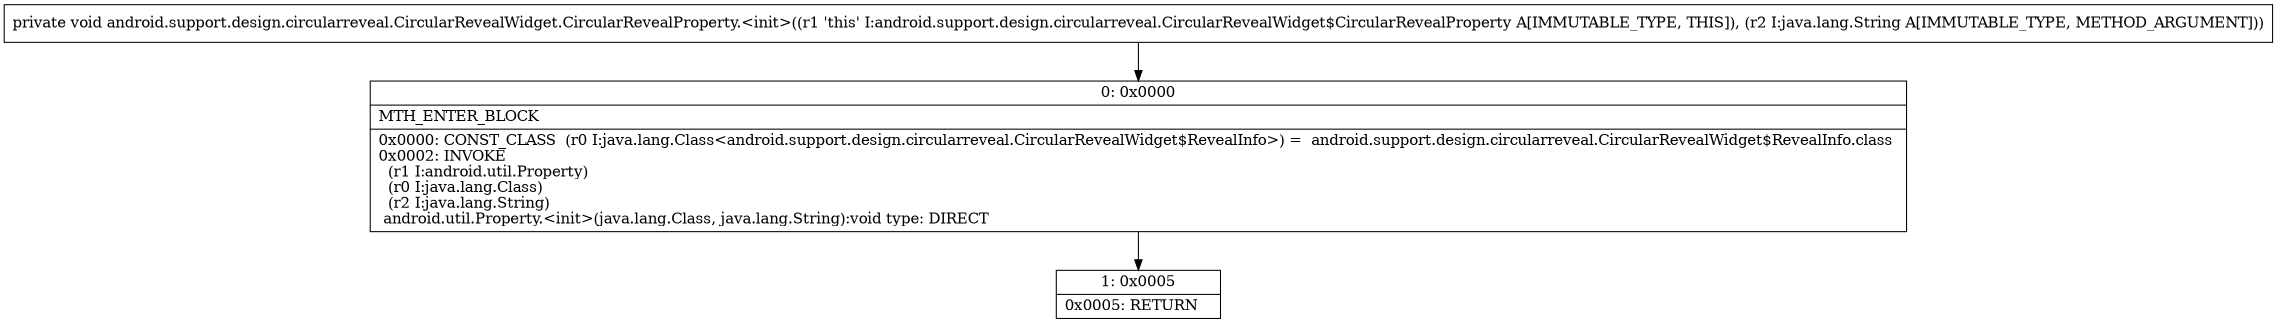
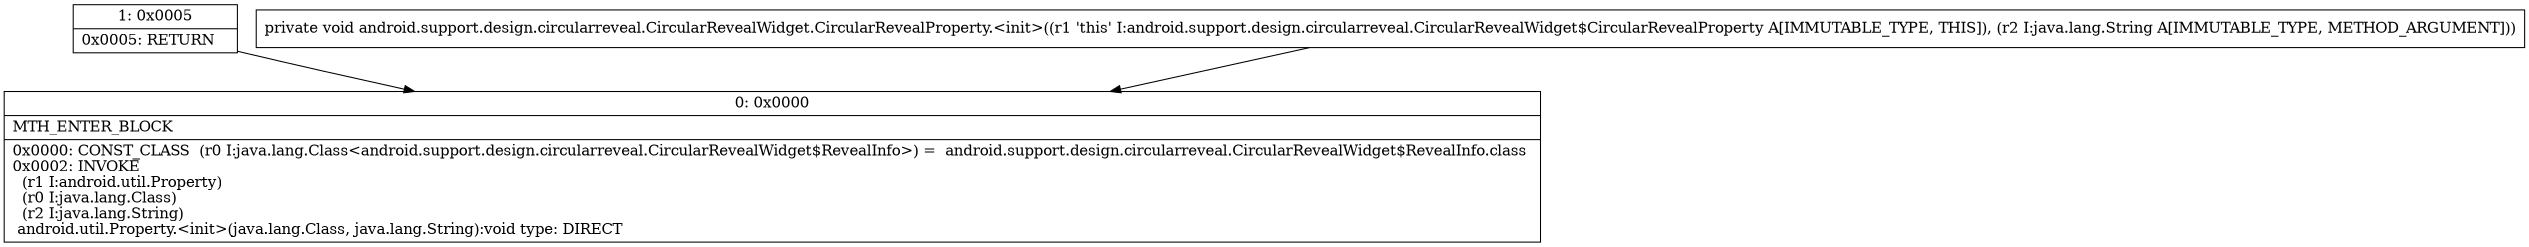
edge "0: 0x0000" -> "1: 0x0005": reversed
